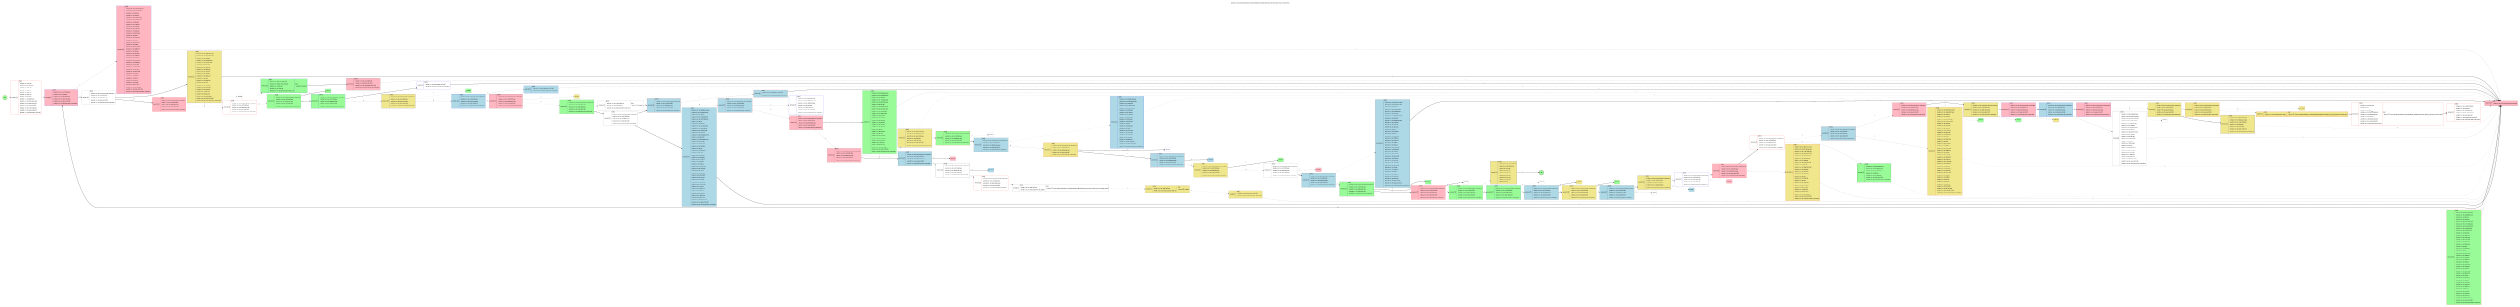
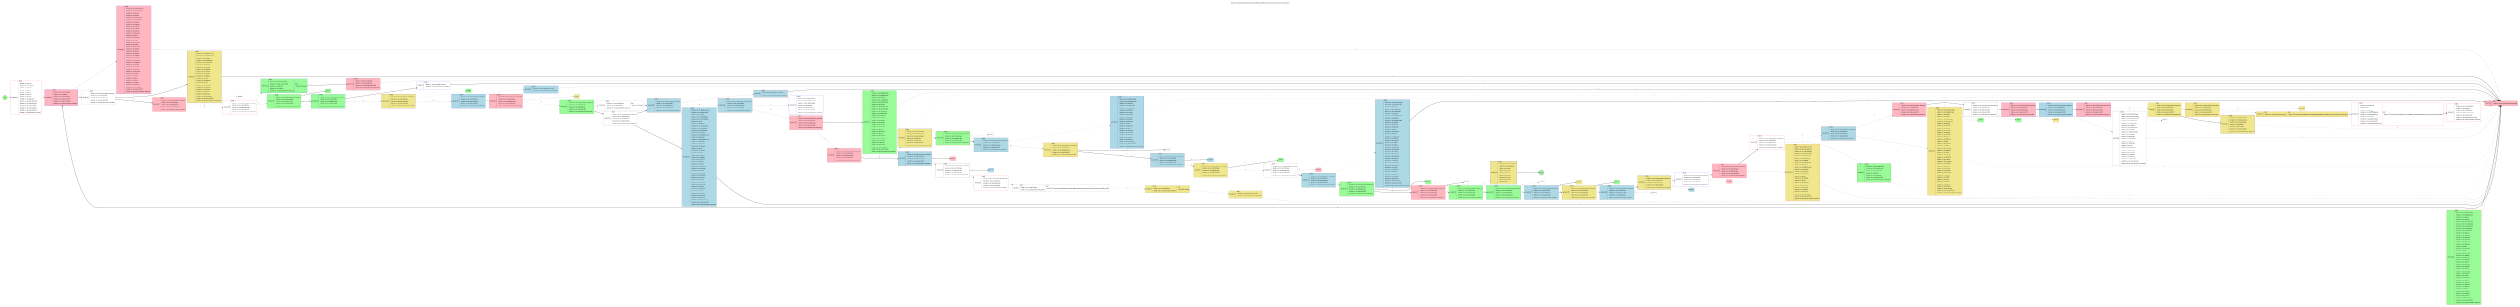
node "0x40198d [25]": fillcolor khaki -> white
